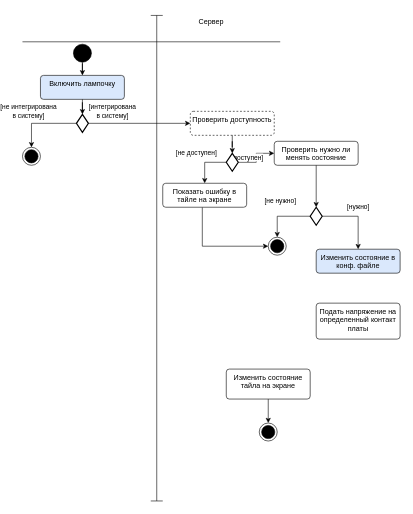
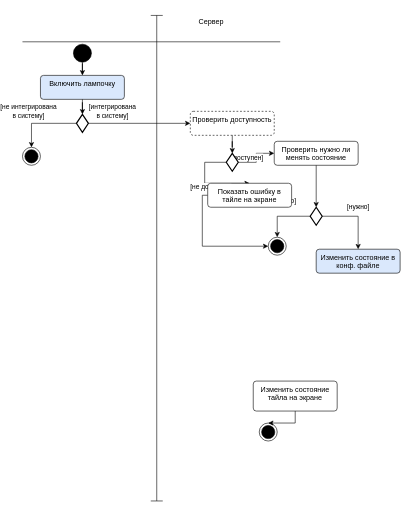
node "Показать ошибку в тайле на экране": moved (205, 195) -> (250, 195)
node "Подать напряжение на определенный контакт платы": removed
node "Изменить состояние тайла на экране": moved (269, 384) -> (296, 396)
